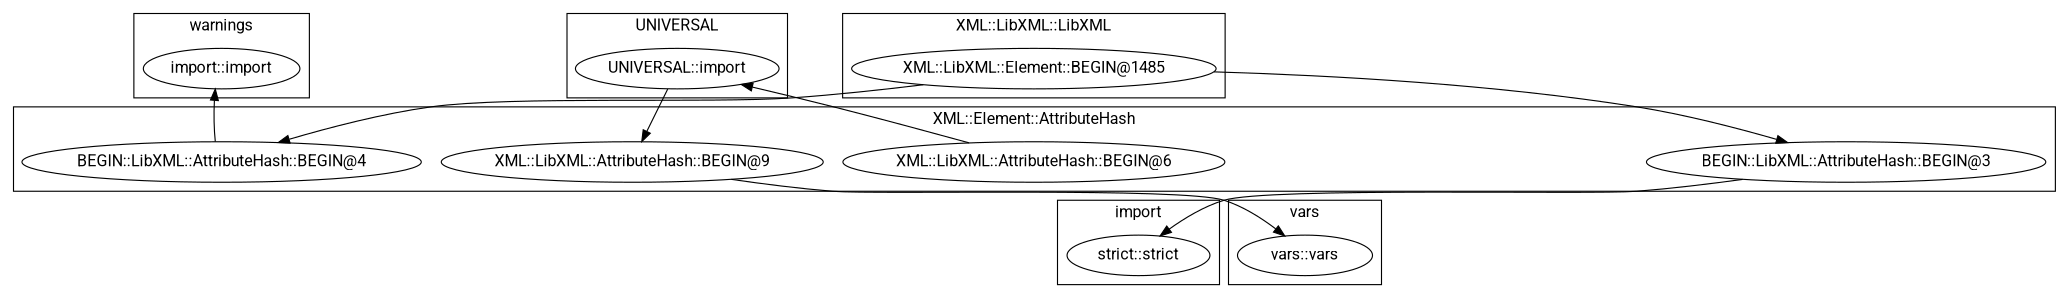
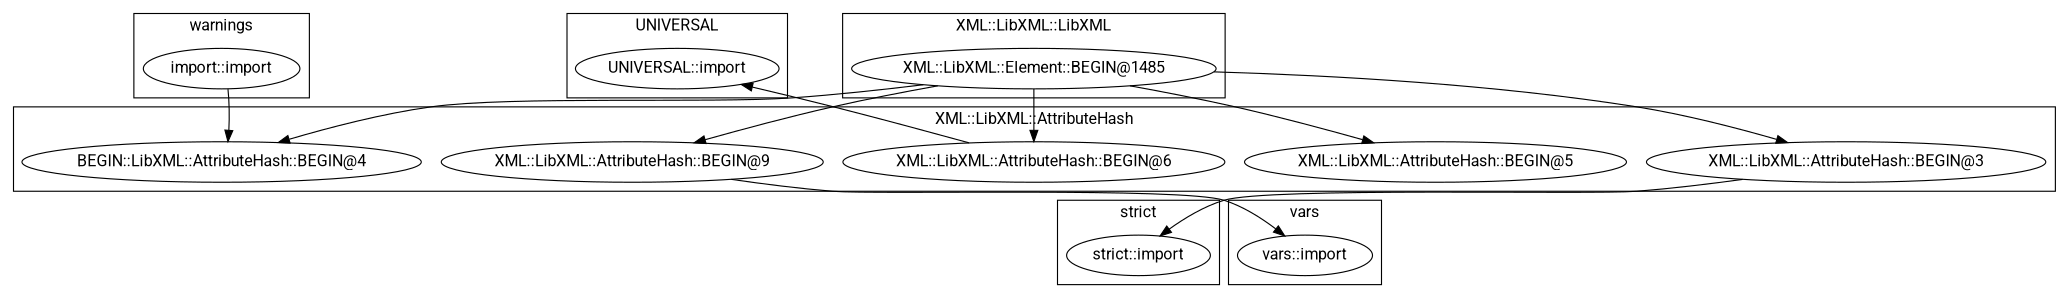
edge "UNIVERSAL::import" -> "XML::LibXML::AttributeHash::BEGIN@9": now "XML::LibXML::Element::BEGIN@1485" -> "XML::LibXML::AttributeHash::BEGIN@9"
edge "XML::LibXML::Element::BEGIN@1485" -> "XML::LibXML::AttributeHash::BEGIN@6": added
cluster "XML::Element::AttributeHash": label "XML::Element::AttributeHash" -> "XML::LibXML::AttributeHash"
edge "BEGIN::LibXML::AttributeHash::BEGIN@4" -> "import::import": reversed
node "XML::LibXML::AttributeHash::BEGIN@5": added
node "BEGIN::LibXML::AttributeHash::BEGIN@3": label "BEGIN::LibXML::AttributeHash::BEGIN@3" -> "XML::LibXML::AttributeHash::BEGIN@3"
cluster "import": label "import" -> "strict"
node "strict::strict": label "strict::strict" -> "strict::import"
node "vars::vars": label "vars::vars" -> "vars::import"
